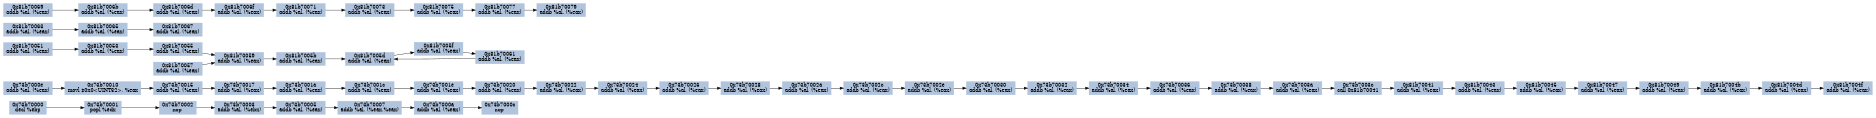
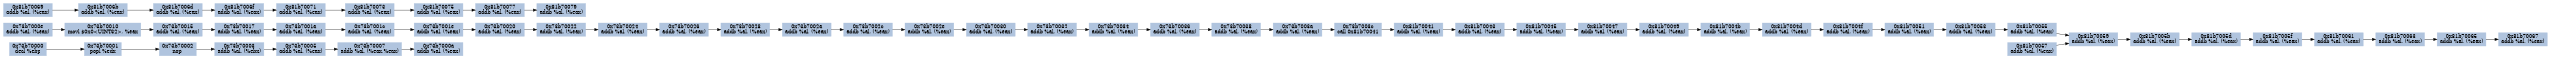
edge "0x81b7004f addb %al, (%eax)" -> "0x81b70051 addb %al, (%eax)": added
edge "0x81b70061 addb %al, (%eax)" -> "0x81b7005d addb %al, (%eax)": now "0x81b70061 addb %al, (%eax)" -> "0x81b70063 addb %al, (%eax)"
node "0x73b7000c nop": removed
